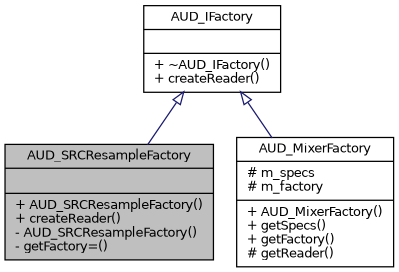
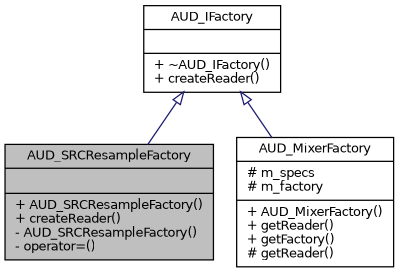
node "AUD_MixerFactory": text "+ getSpecs()" -> "+ getReader()"
node "AUD_SRCResampleFactory": text "- getFactory=()" -> "- operator=()"
